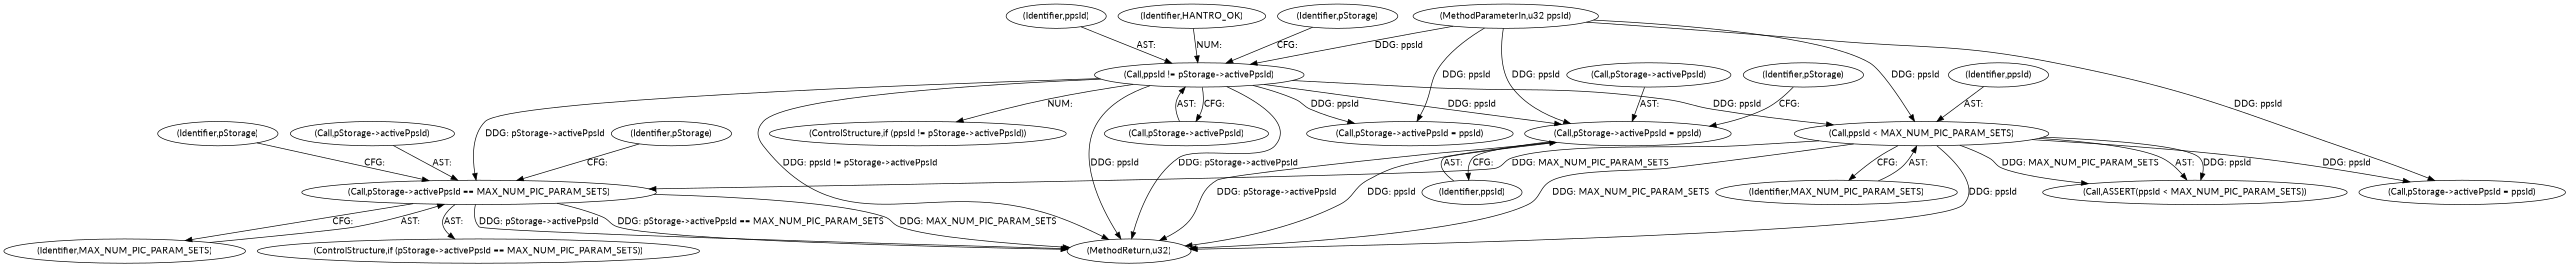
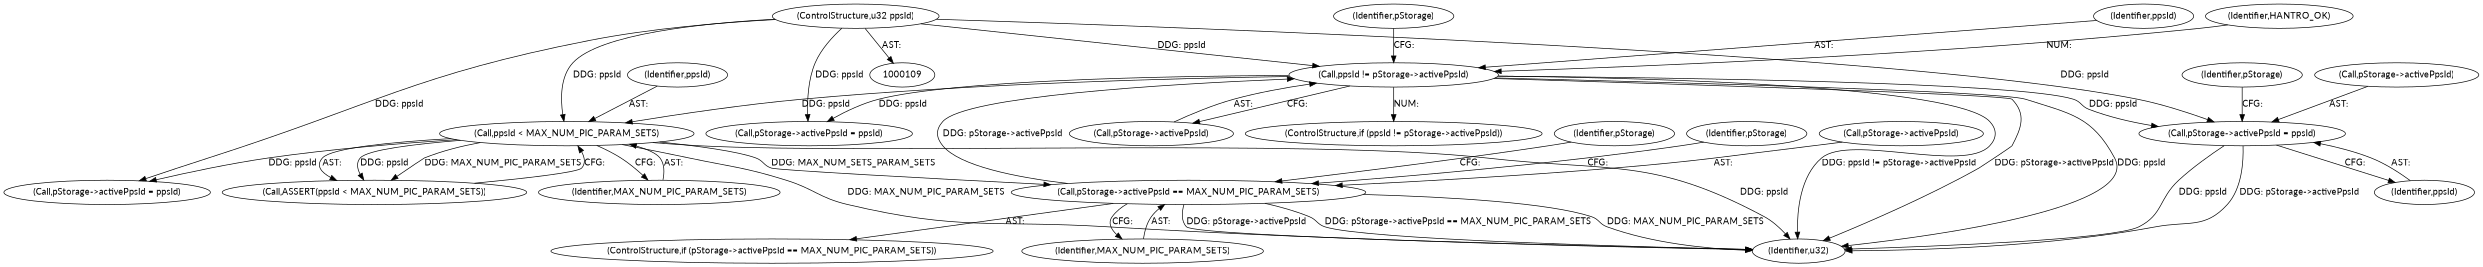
node "(MethodParameterIn,u32 ppsId)": label "(MethodParameterIn,u32 ppsId)" -> "(ControlStructure,u32 ppsId)"
node "1000109": added
edge "(Call,ppsId != pStorage->activePpsId)" -> "(Call,pStorage->activePpsId == MAX_NUM_PIC_PARAM_SETS)": reversed
edge "(Call,ppsId < MAX_NUM_PIC_PARAM_SETS)" -> "(Call,pStorage->activePpsId == MAX_NUM_PIC_PARAM_SETS)": label "DDG: MAX_NUM_PIC_PARAM_SETS" -> "DDG: MAX_NUM_SETS_PARAM_SETS"
edge "(Call,ASSERT(ppsId < MAX_NUM_PIC_PARAM_SETS))" -> "(Call,ppsId < MAX_NUM_PIC_PARAM_SETS)": added, label "CFG:"
node "(MethodReturn,u32)": label "(MethodReturn,u32)" -> "(Identifier,u32)"
